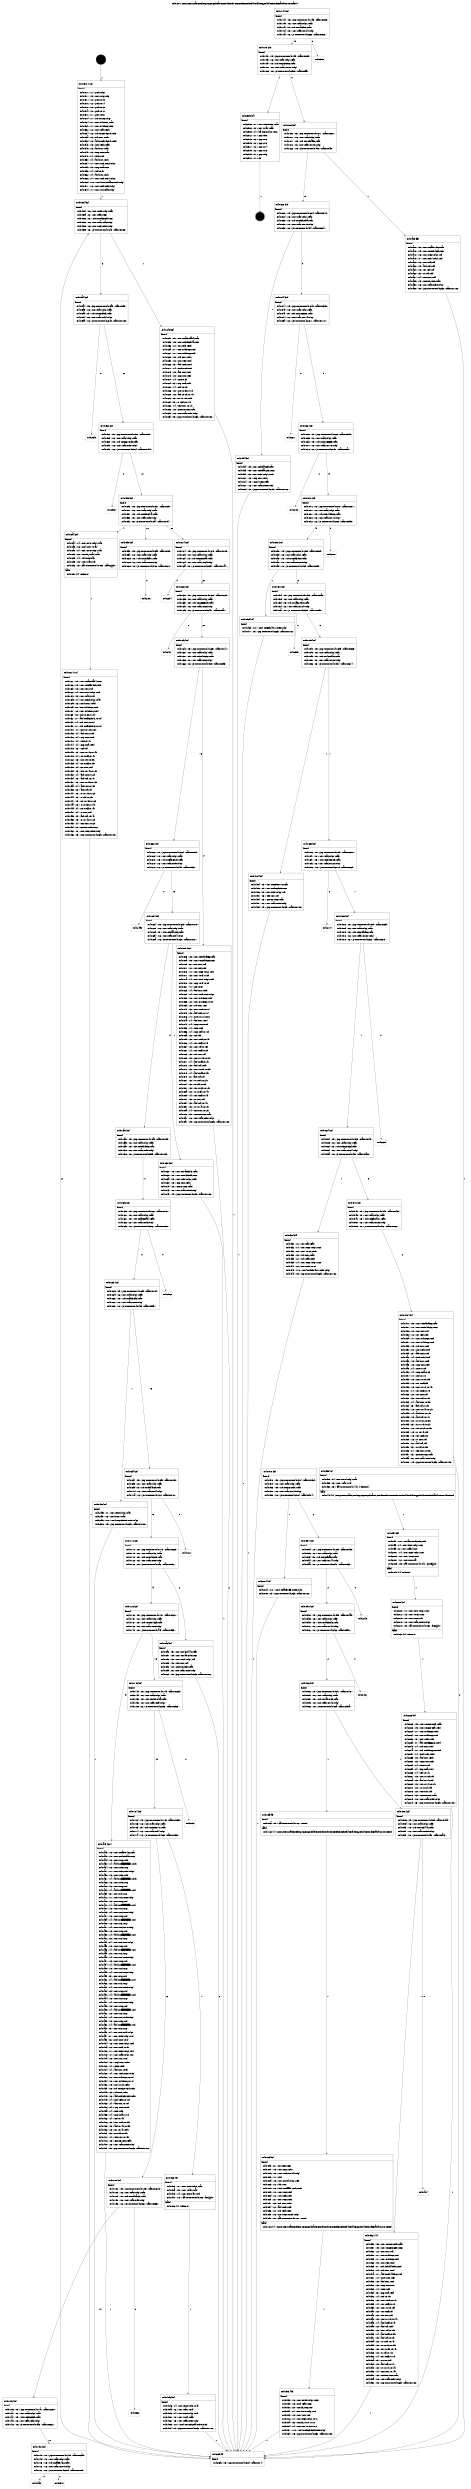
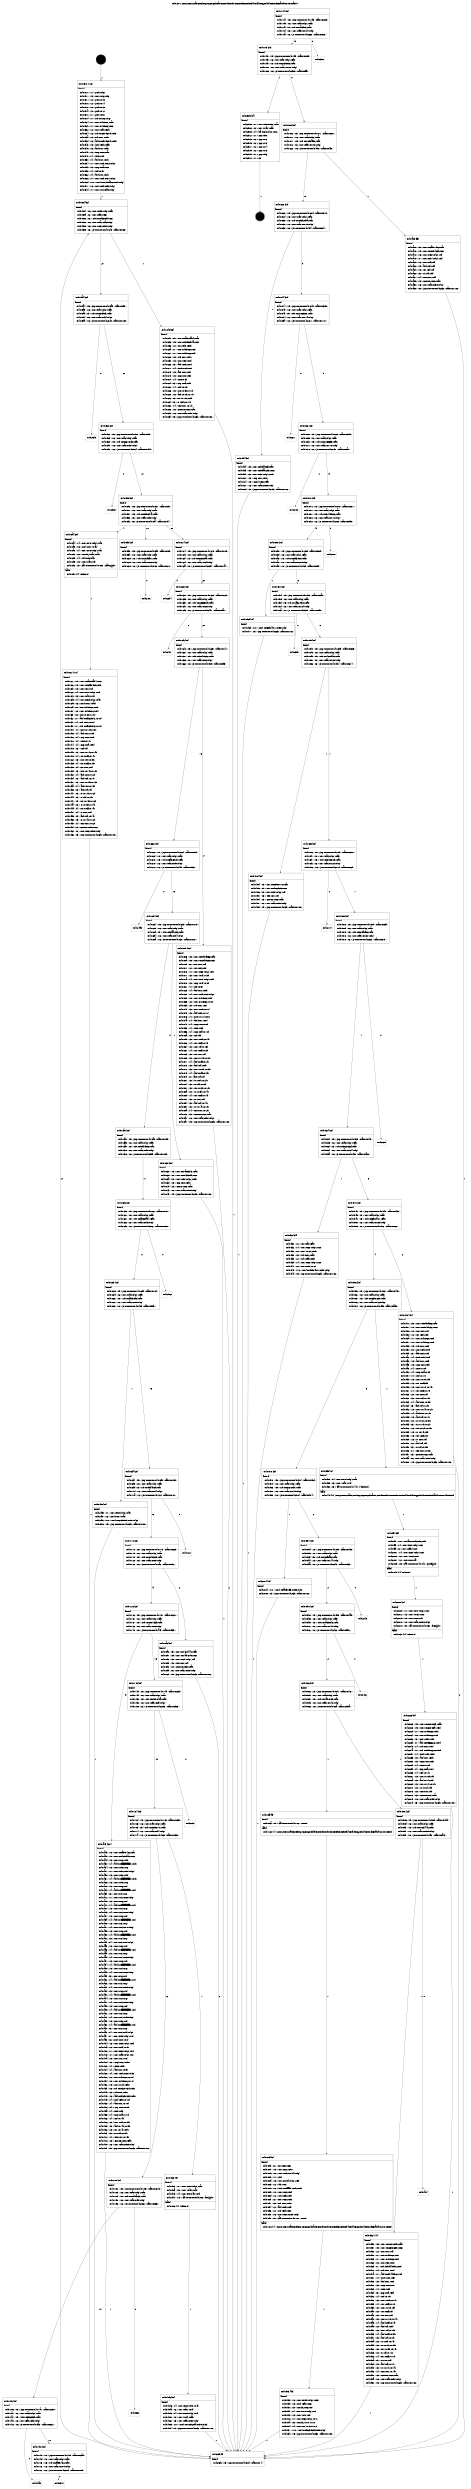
edge "0x401584 [32]" -> "0x4015a4 [28]": label " 3" -> " 21"
node "0x40195c [28]": added
edge "0x4017b8 [28]" -> "0x401ba2": now "0x40179c [28]" -> "0x401ba2"
